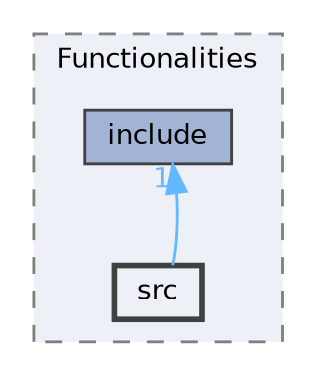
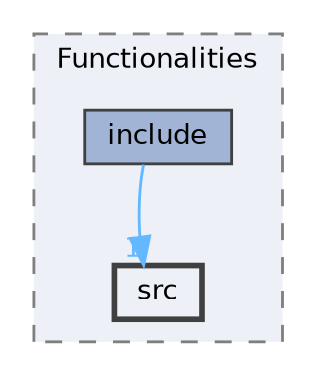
edge "src" -> "include": reversed
